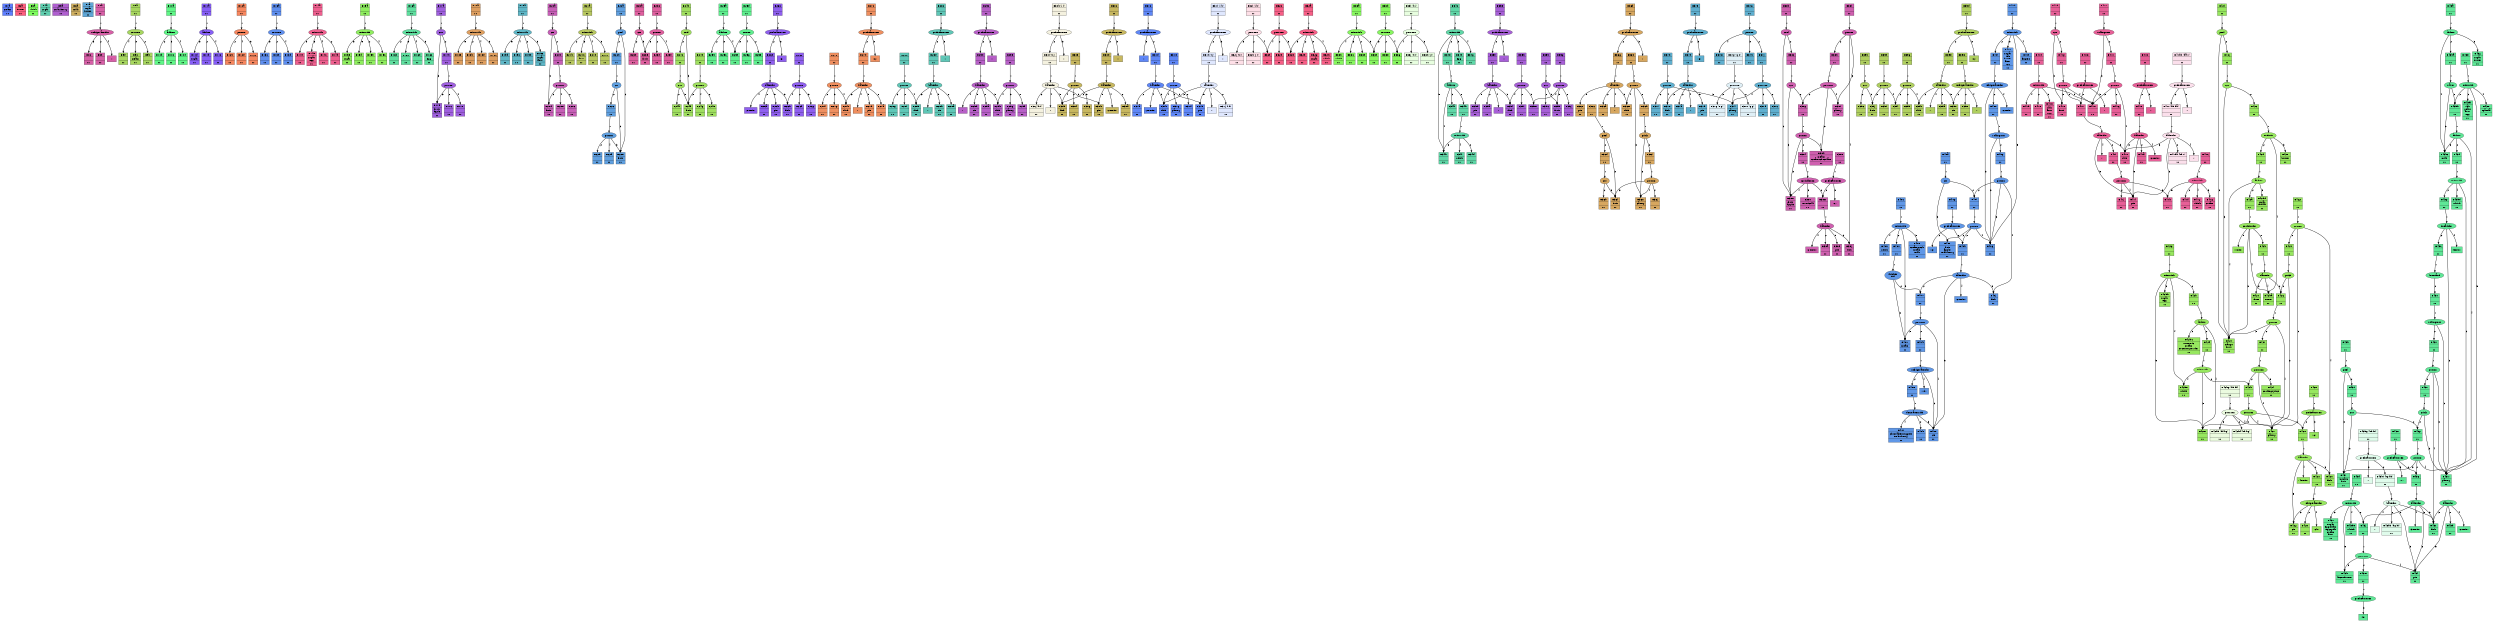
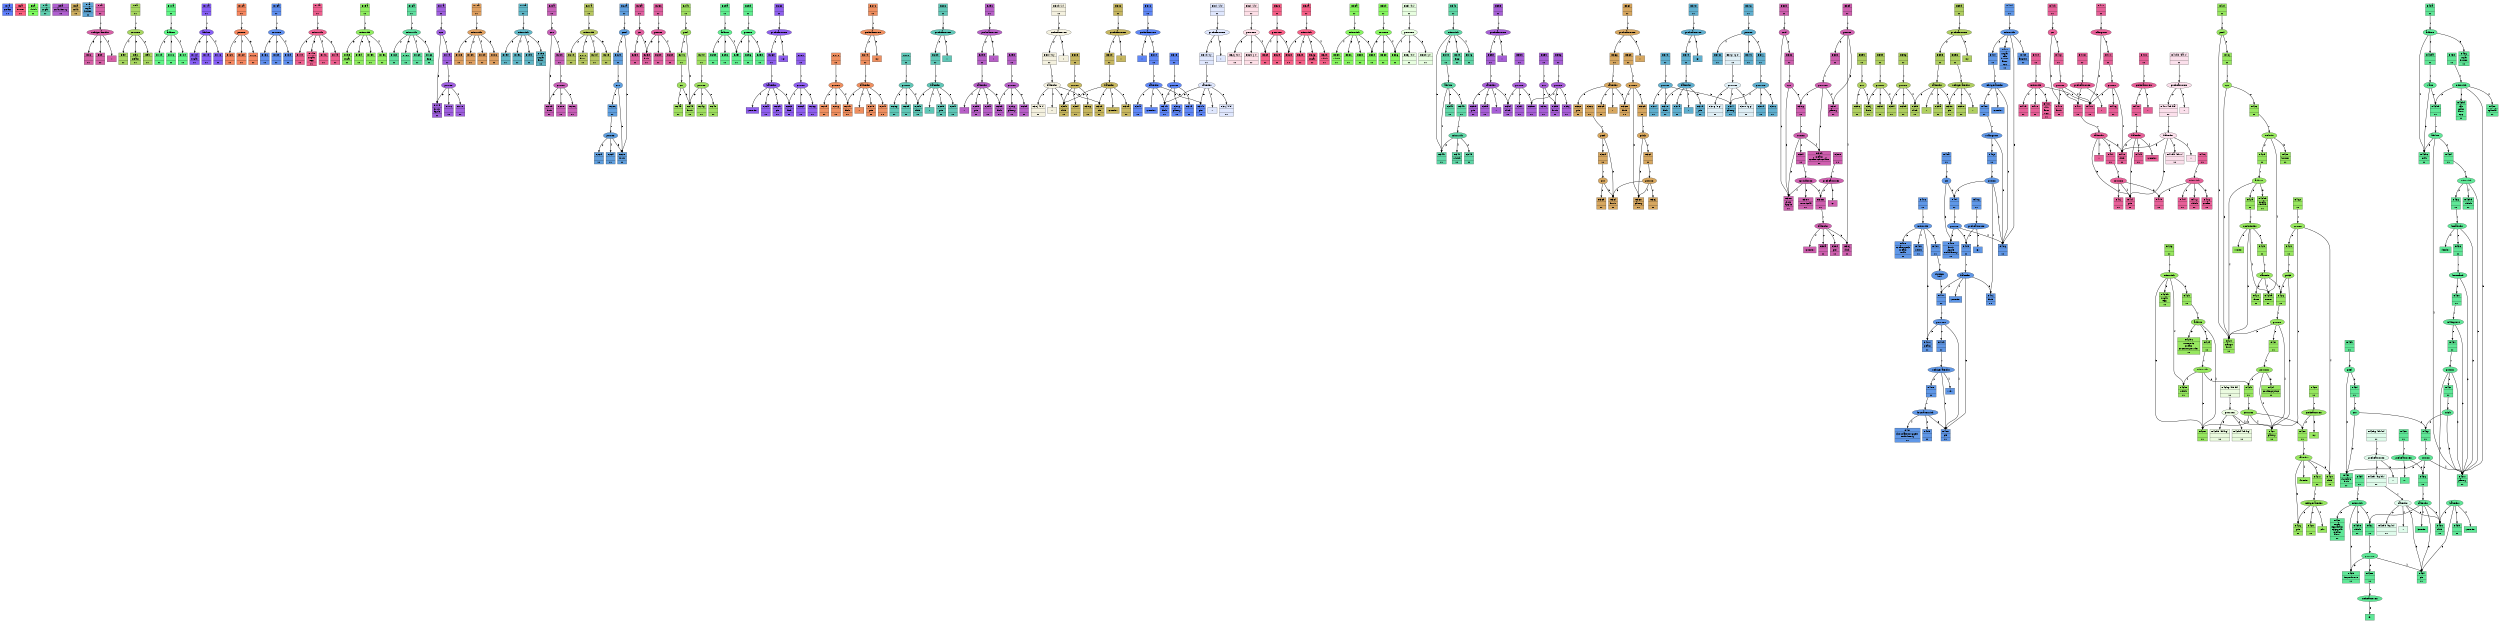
edge "thicken boil" -> "Q40w": removed, label "3"
edge "let_stand" -> "Q43w": added, label "3"
